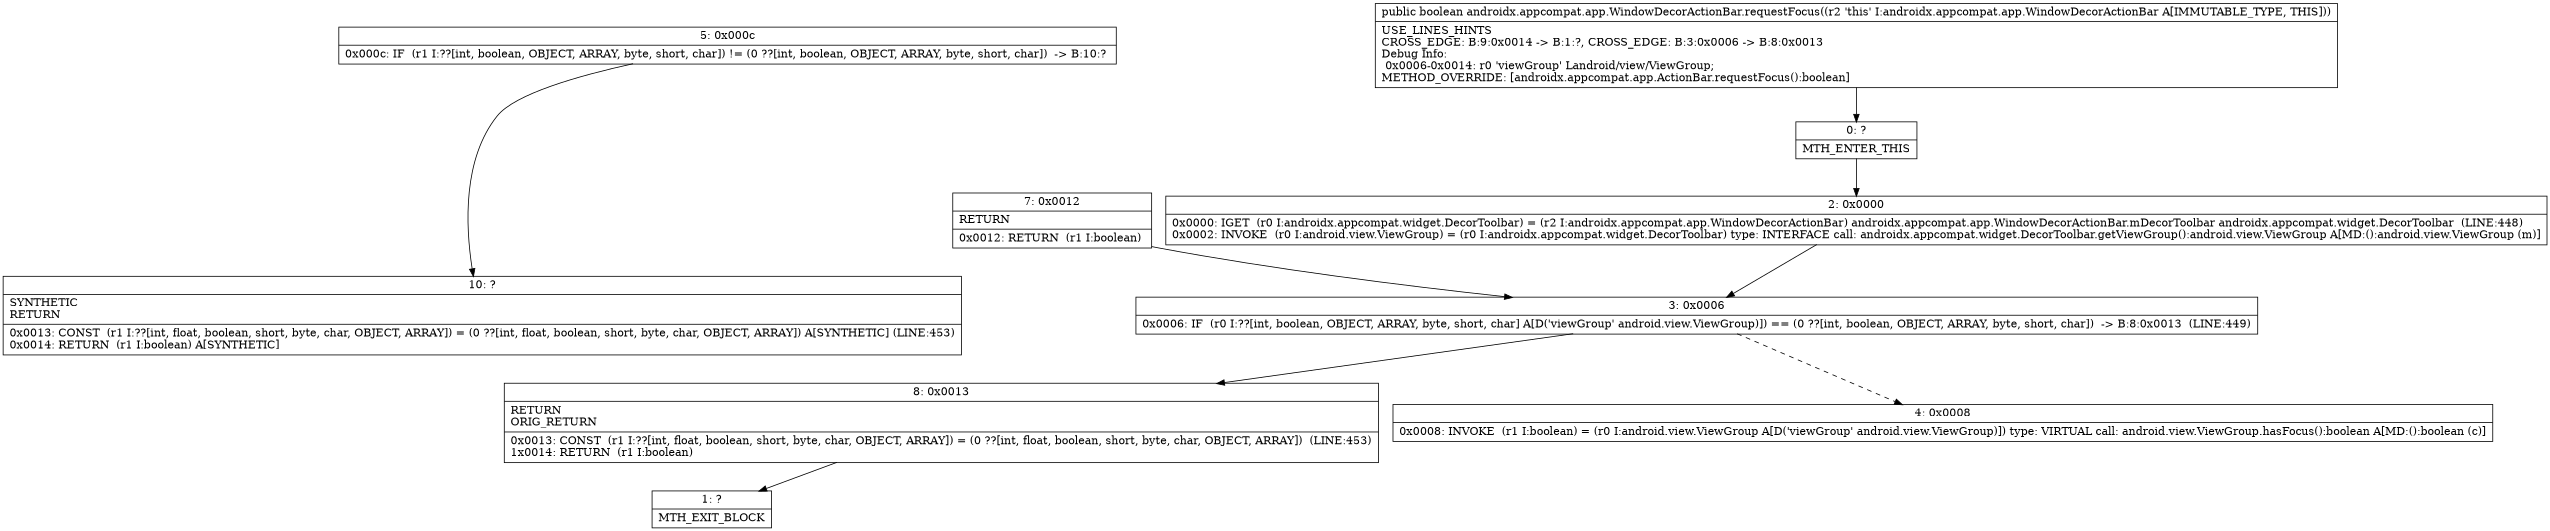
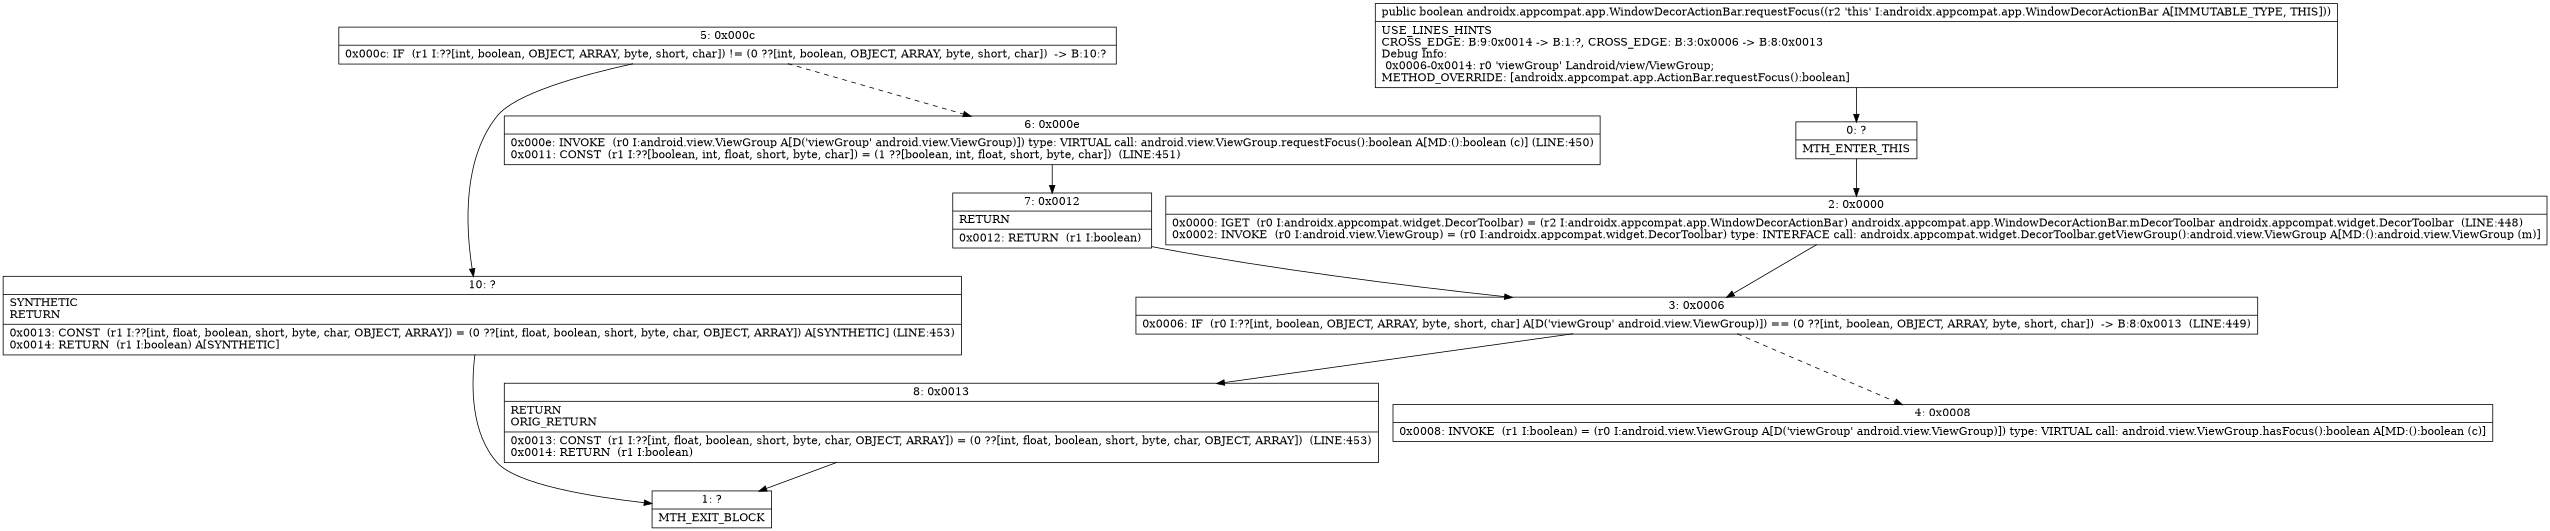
node "6: 0x000e": added
node "8: 0x0013": text "1x0014: RETURN  (r1 I:boolean)" -> "0x0014: RETURN  (r1 I:boolean)"
edge "10: ?" -> "1: ?": added
